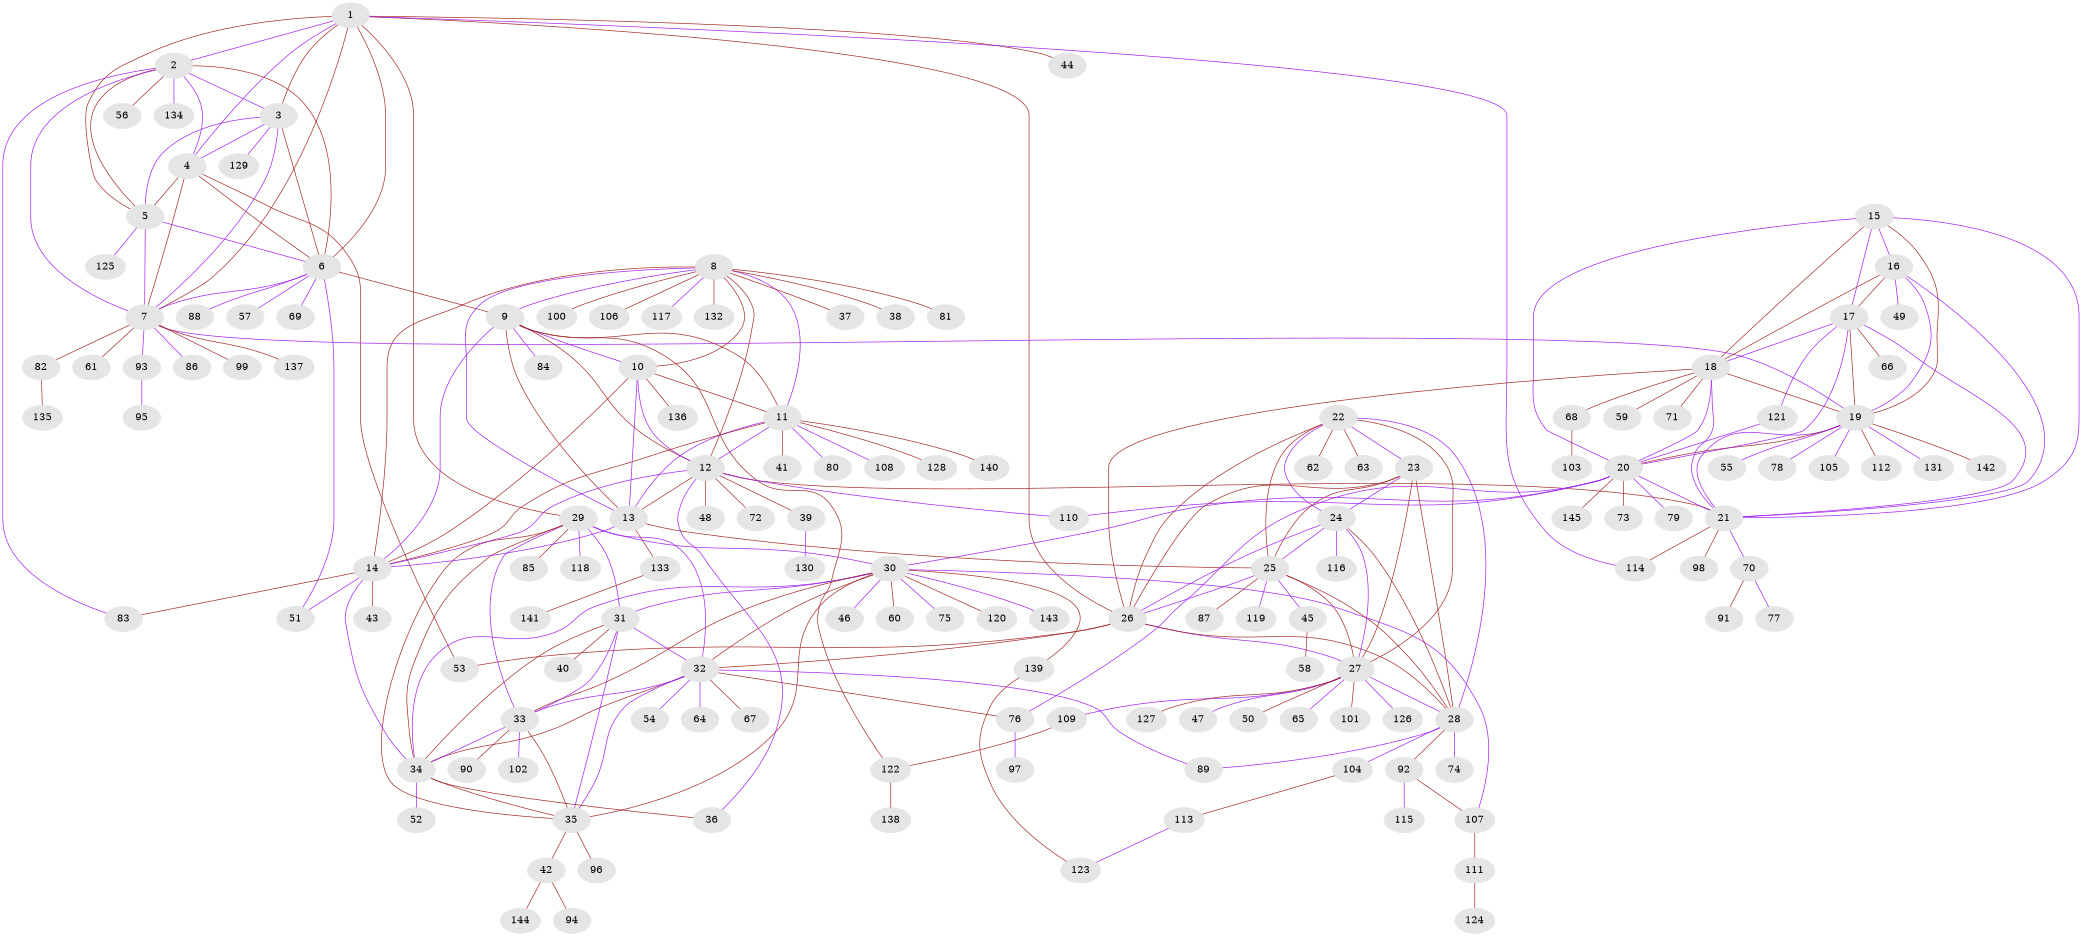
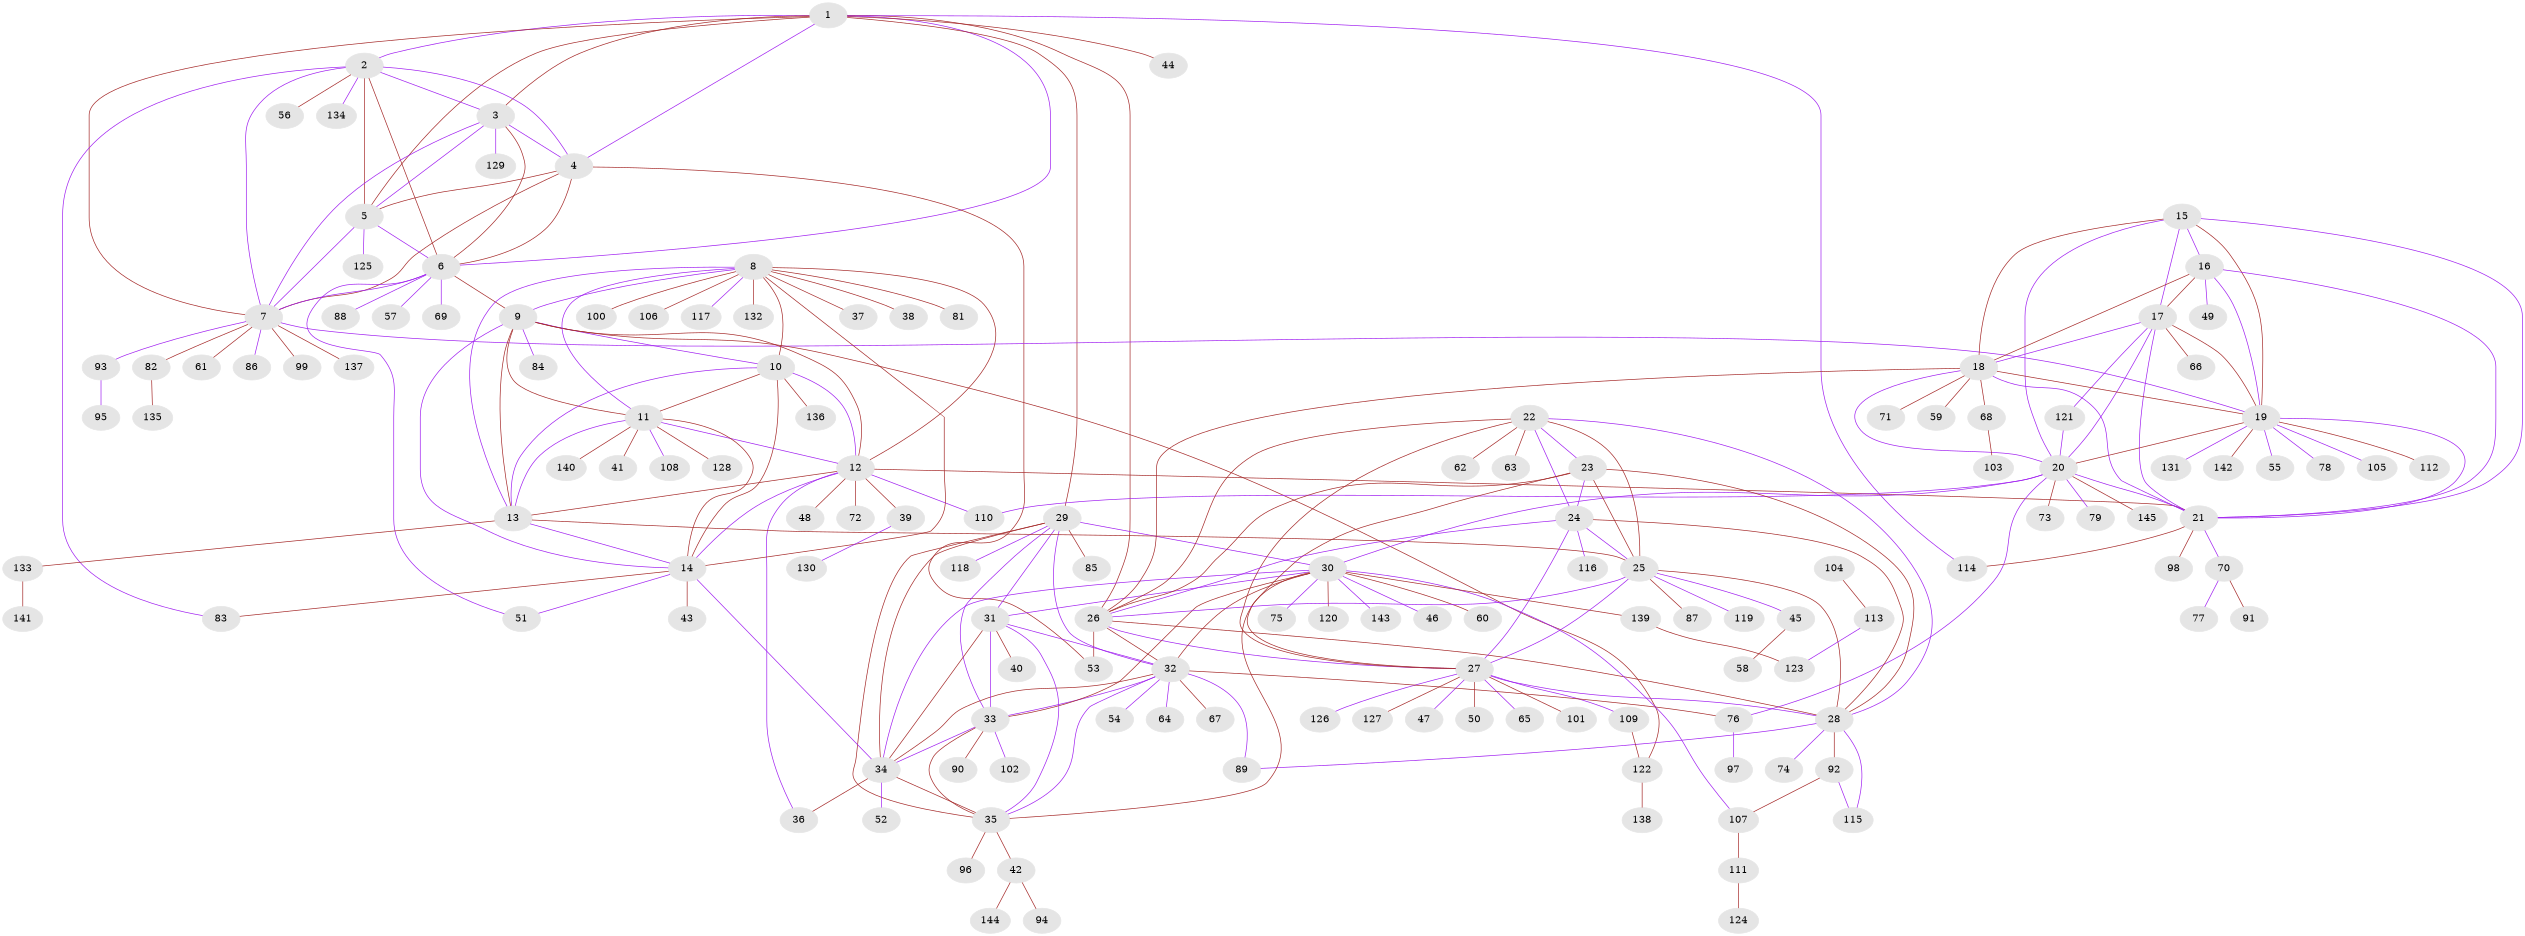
edge "1" -- "6": color brown -> purple
node "80": removed
edge "25" -- "27": color brown -> purple
edge "28" -- "104": now "28" -- "115"
